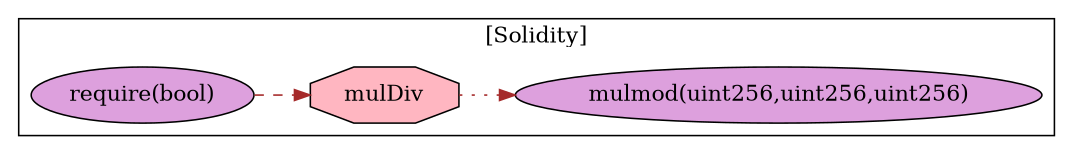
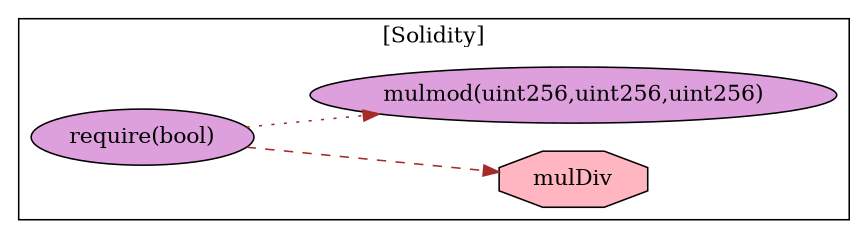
edge "mulDiv" -> "mulmod(uint256,uint256,uint256)": now "require(bool)" -> "mulmod(uint256,uint256,uint256)"
